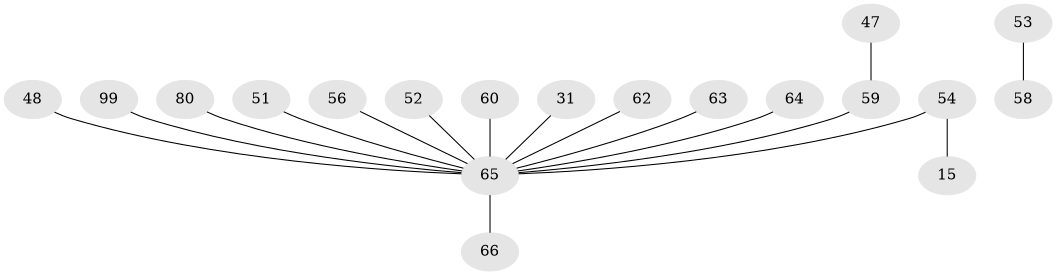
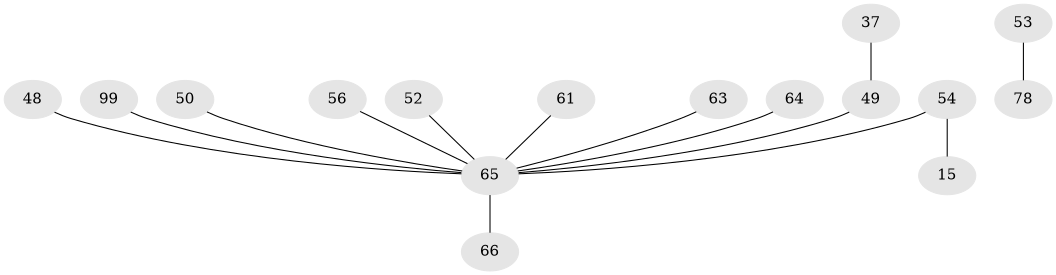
node "47": label "47" -> "37"
node "80": label "80" -> "50"
node "51": removed
node "60": removed
node "31": label "31" -> "61"
node "62": removed
node "59": label "59" -> "49"
node "58": label "58" -> "78"
